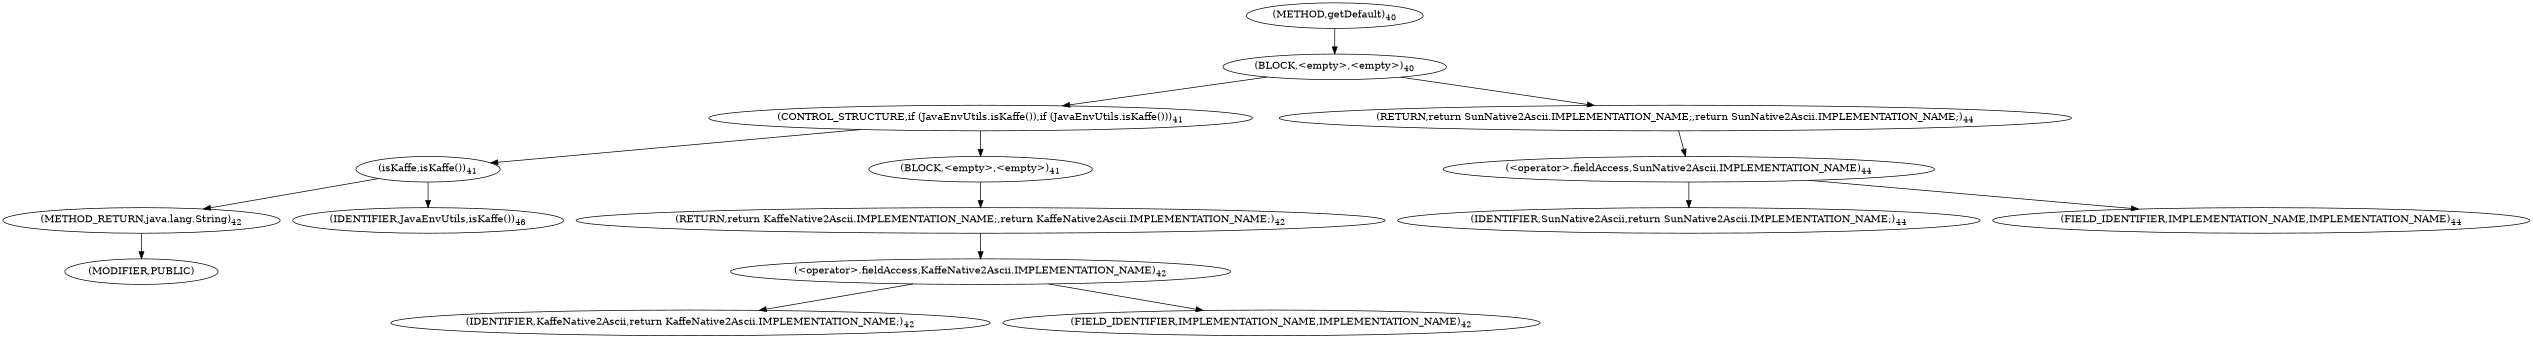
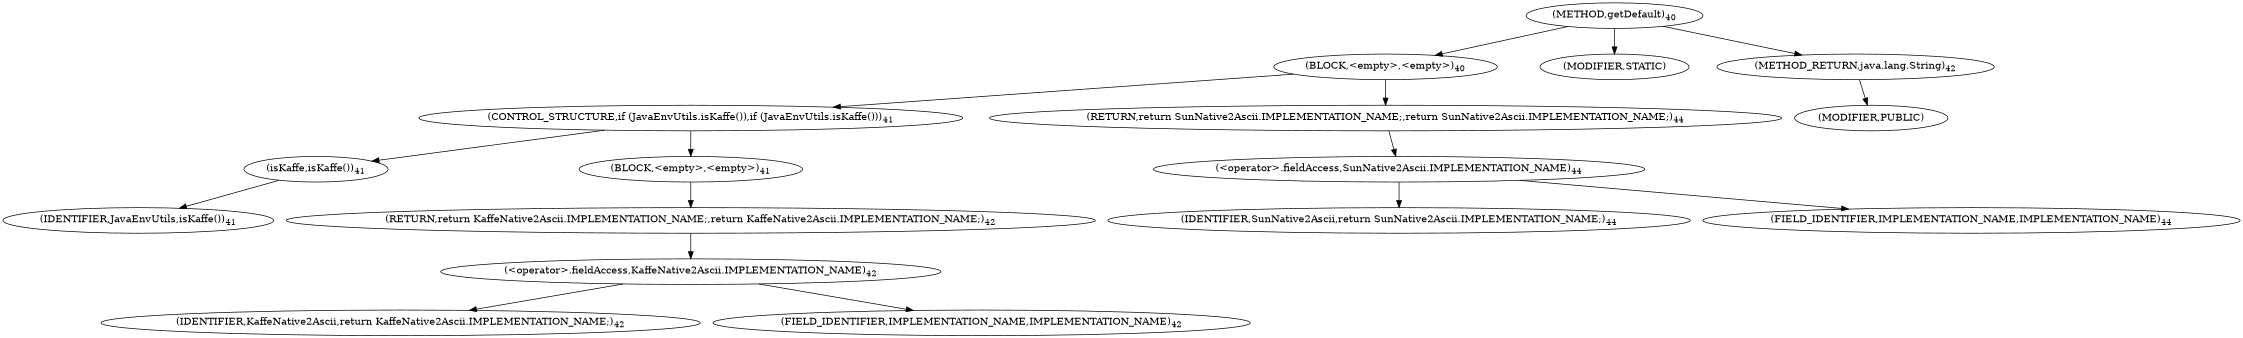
node "(MODIFIER,STATIC)": added
edge "(isKaffe,isKaffe())" -> "(METHOD_RETURN,java.lang.String)": now "(METHOD,getDefault)" -> "(METHOD_RETURN,java.lang.String)"
node "(IDENTIFIER,JavaEnvUtils,isKaffe())": text "46" -> "41"
